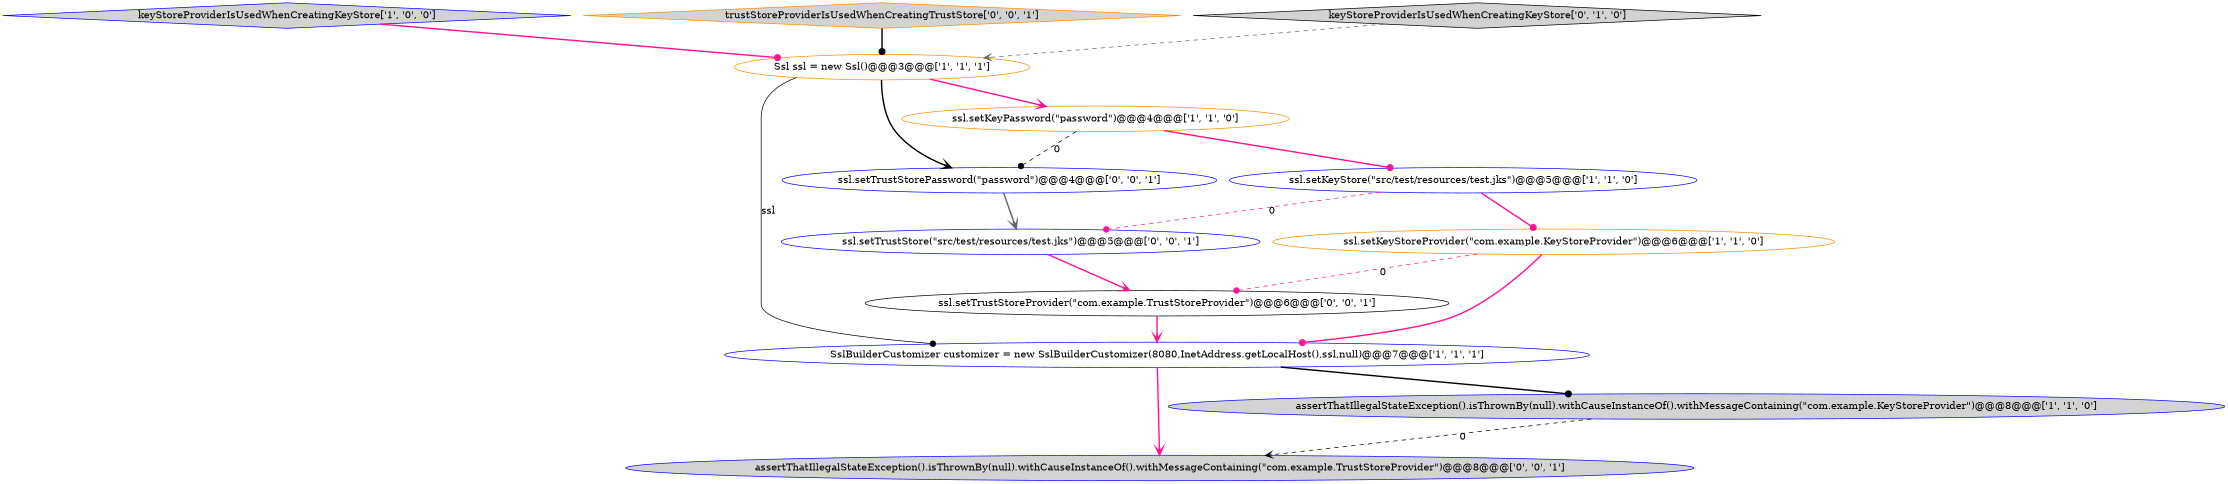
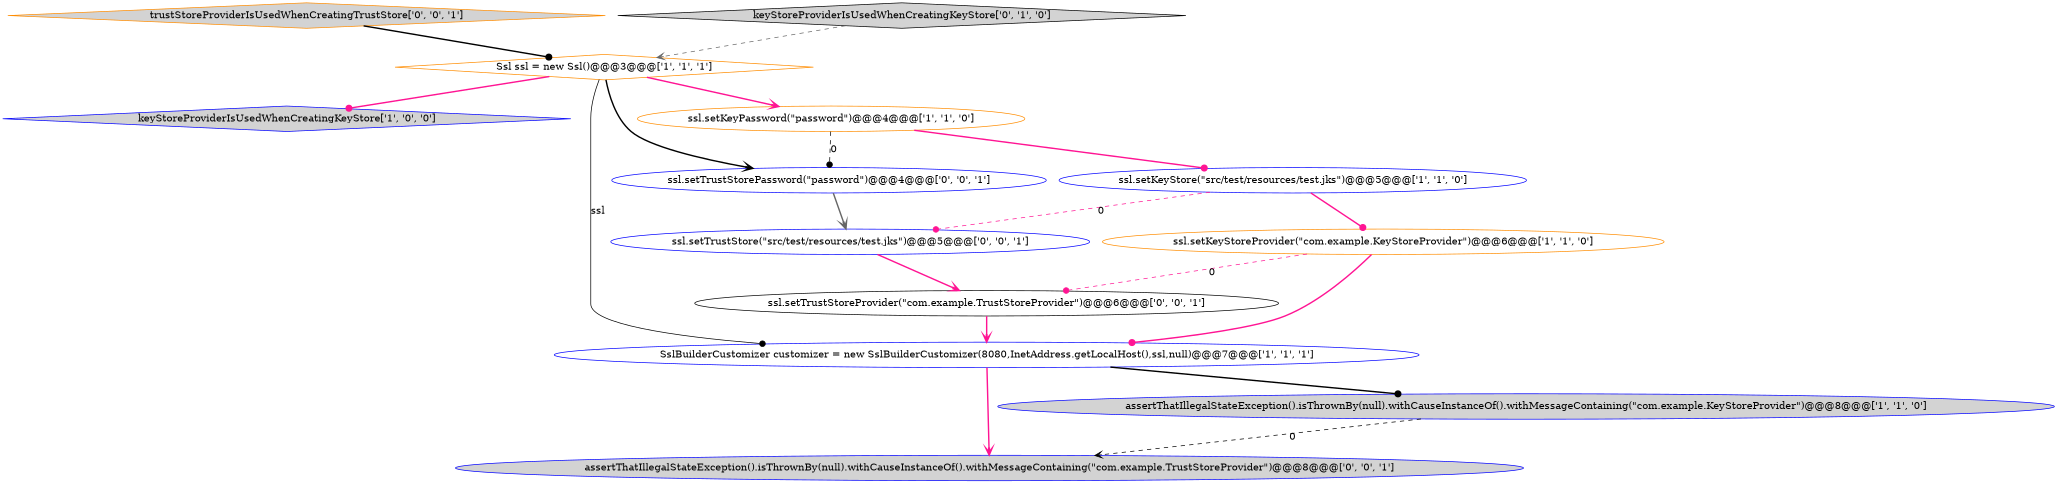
edge "keyStoreProviderIsUsedWhenCreatingKeyStore['1', '0', '0']" -> "Ssl ssl = new Ssl()@@@3@@@['1', '1', '1']": reversed
node "Ssl ssl = new Ssl()@@@3@@@['1', '1', '1']": shape ellipse -> diamond
